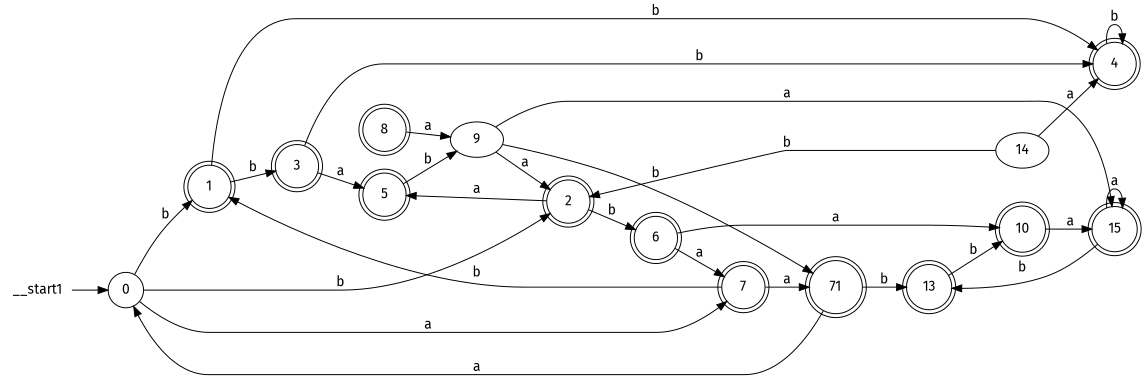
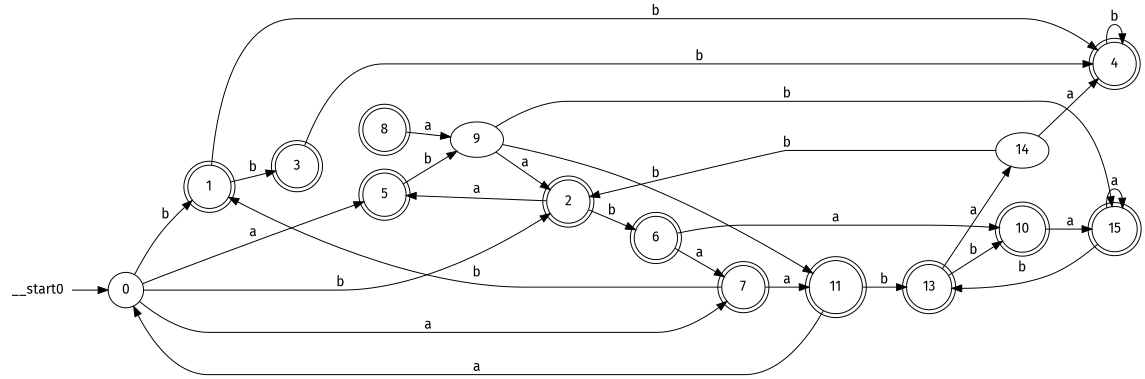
edge "9" -> "15": label "a" -> "b"
edge "3" -> "5": now "0" -> "5"
edge "13" -> "14": added, label "a"
node "71": label "71" -> "11"
node "__start1": label "__start1" -> "__start0"
